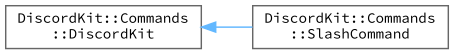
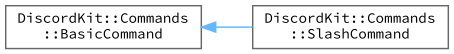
node "DiscordKit::Commands ::DiscordKit": label "DiscordKit::Commands ::DiscordKit" -> "DiscordKit::Commands ::BasicCommand"
